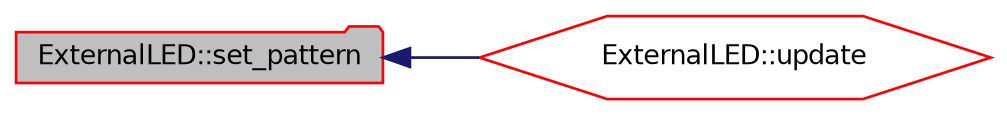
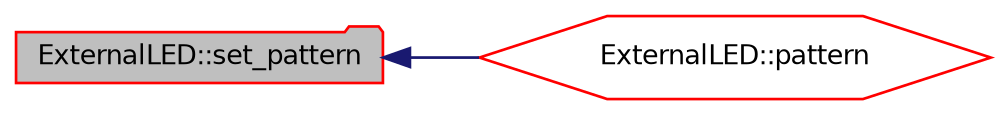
node "ExternalLED::update": label "ExternalLED::update" -> "ExternalLED::pattern"
